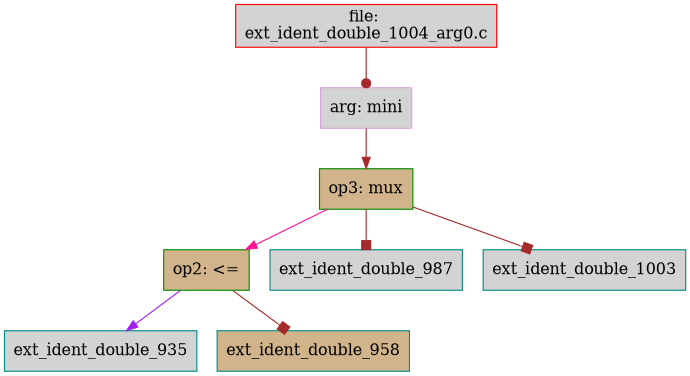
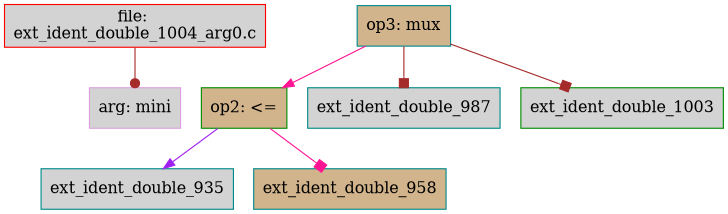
edge "arg: mini" -> "op3: mux": removed
node "op3: mux": color green4 -> cyan4
node "ext_ident_double_1003": color cyan4 -> green4
edge "op2: <=" -> "ext_ident_double_958": color brown -> deeppink
